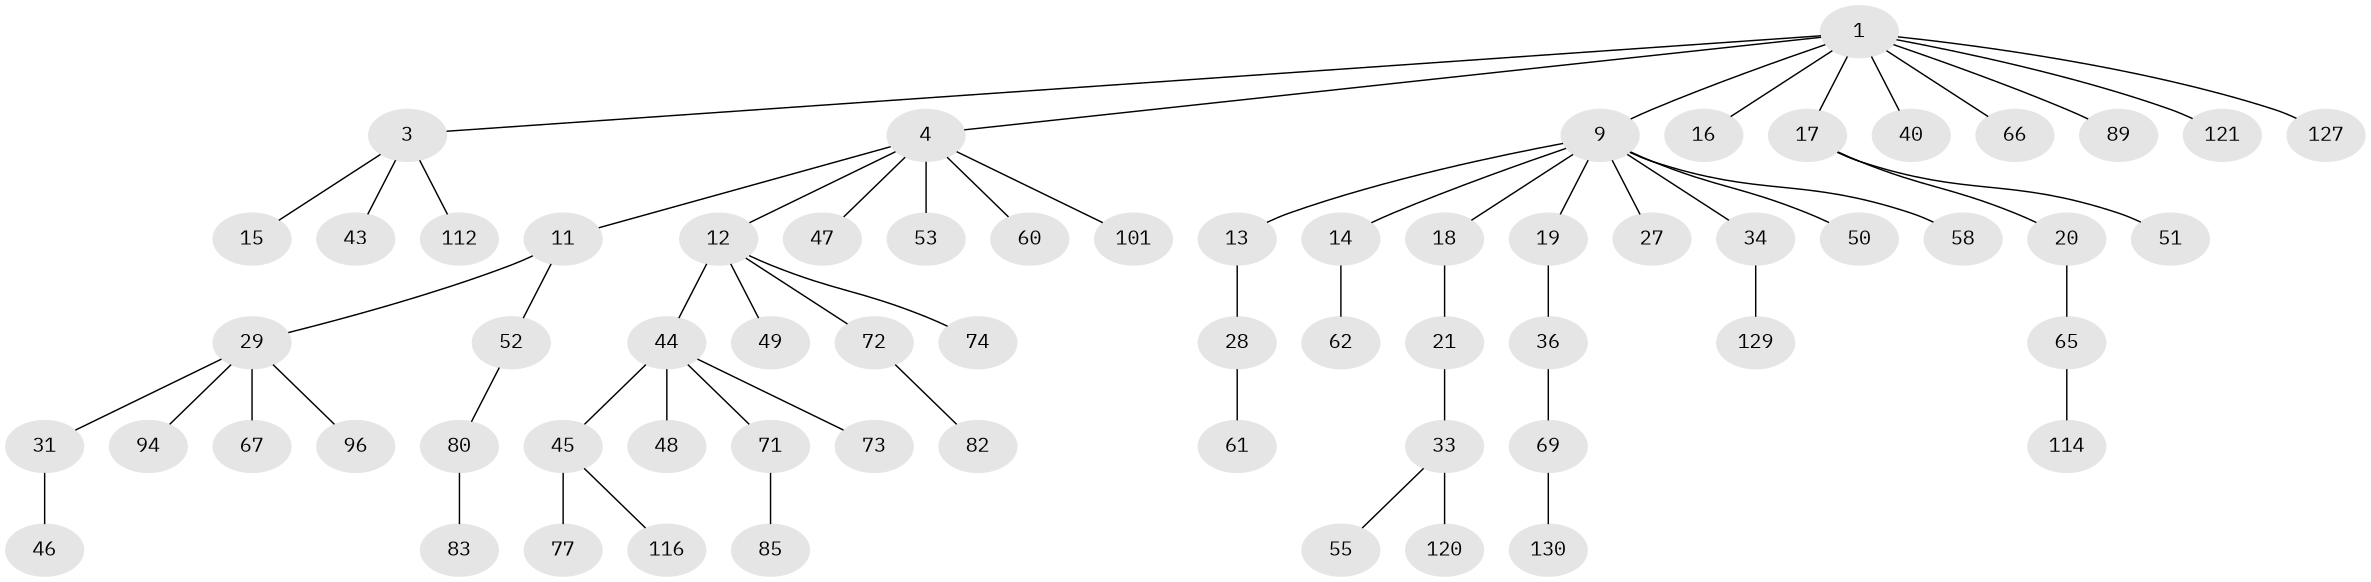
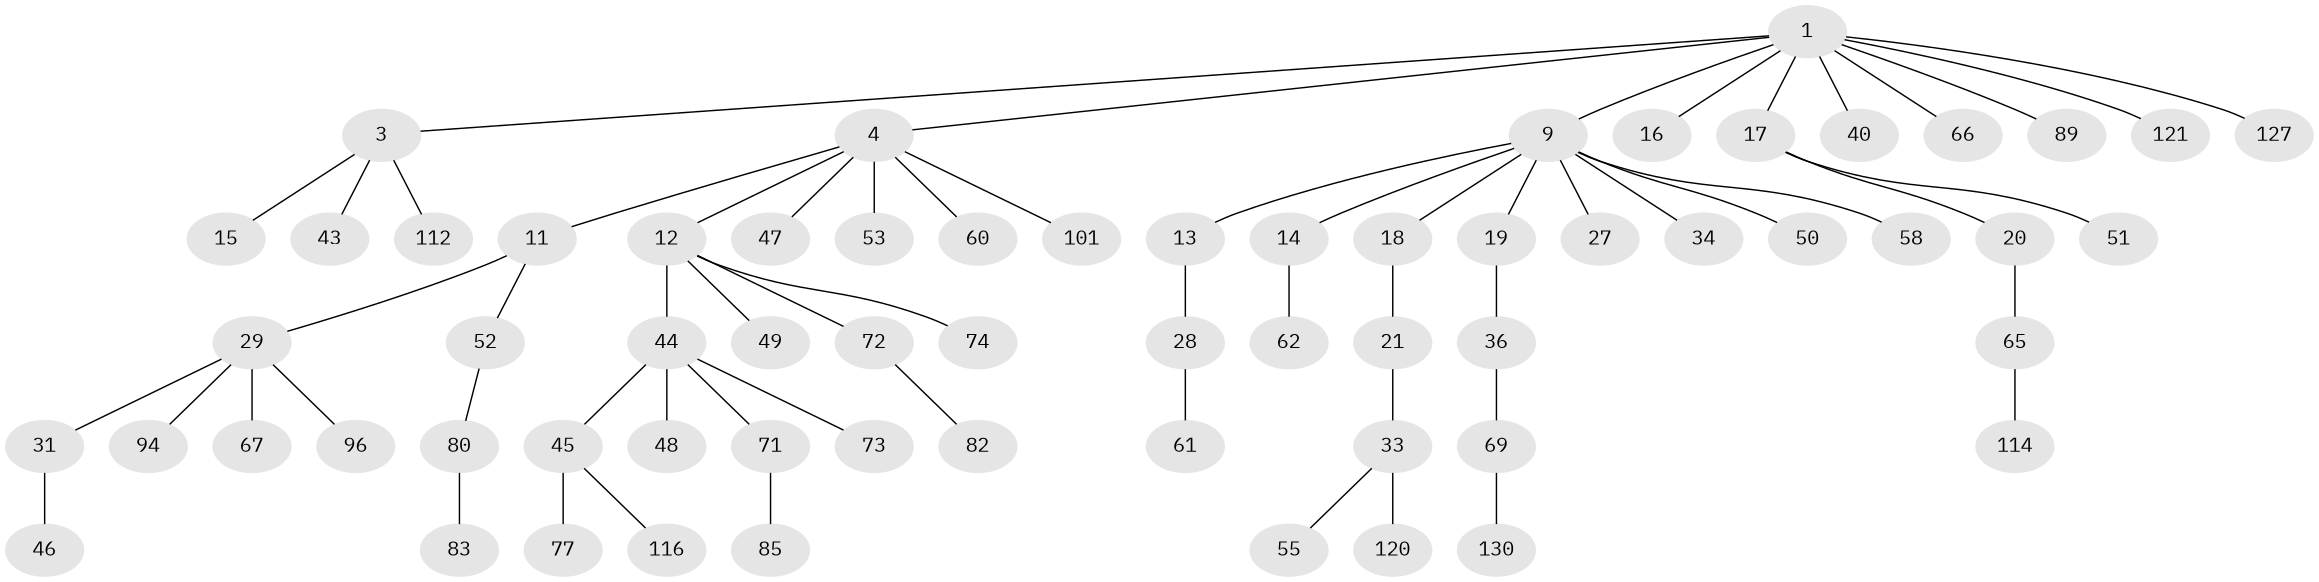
node "129": removed
